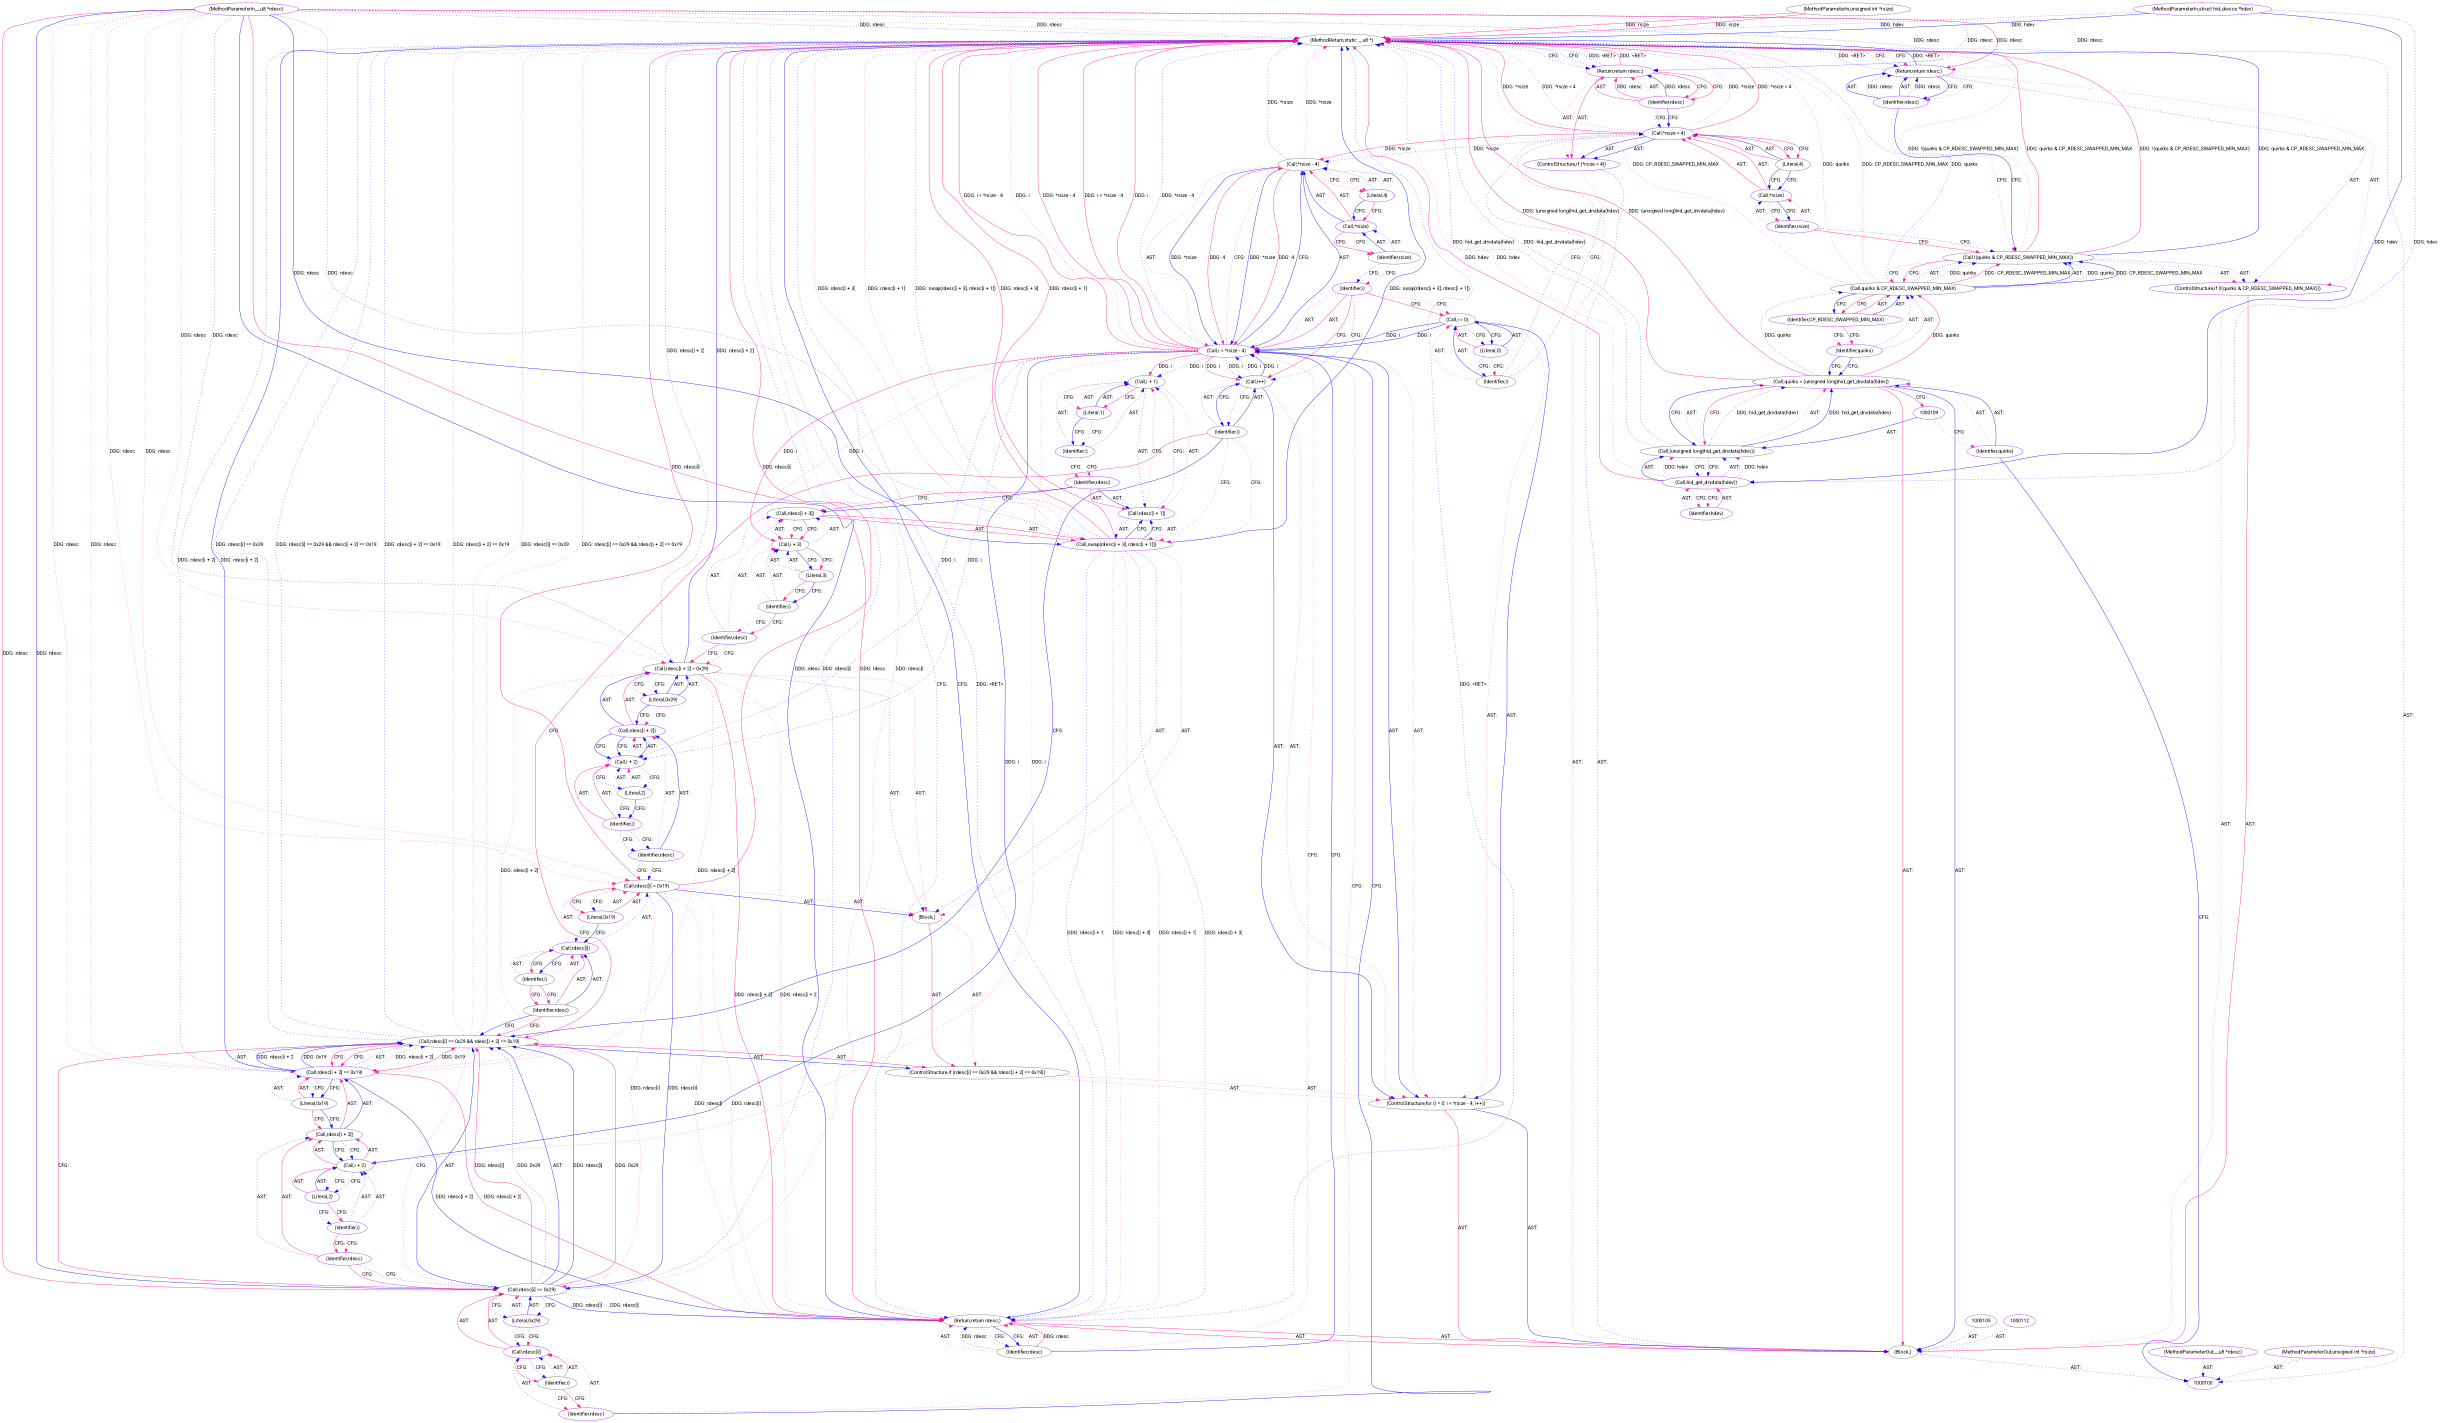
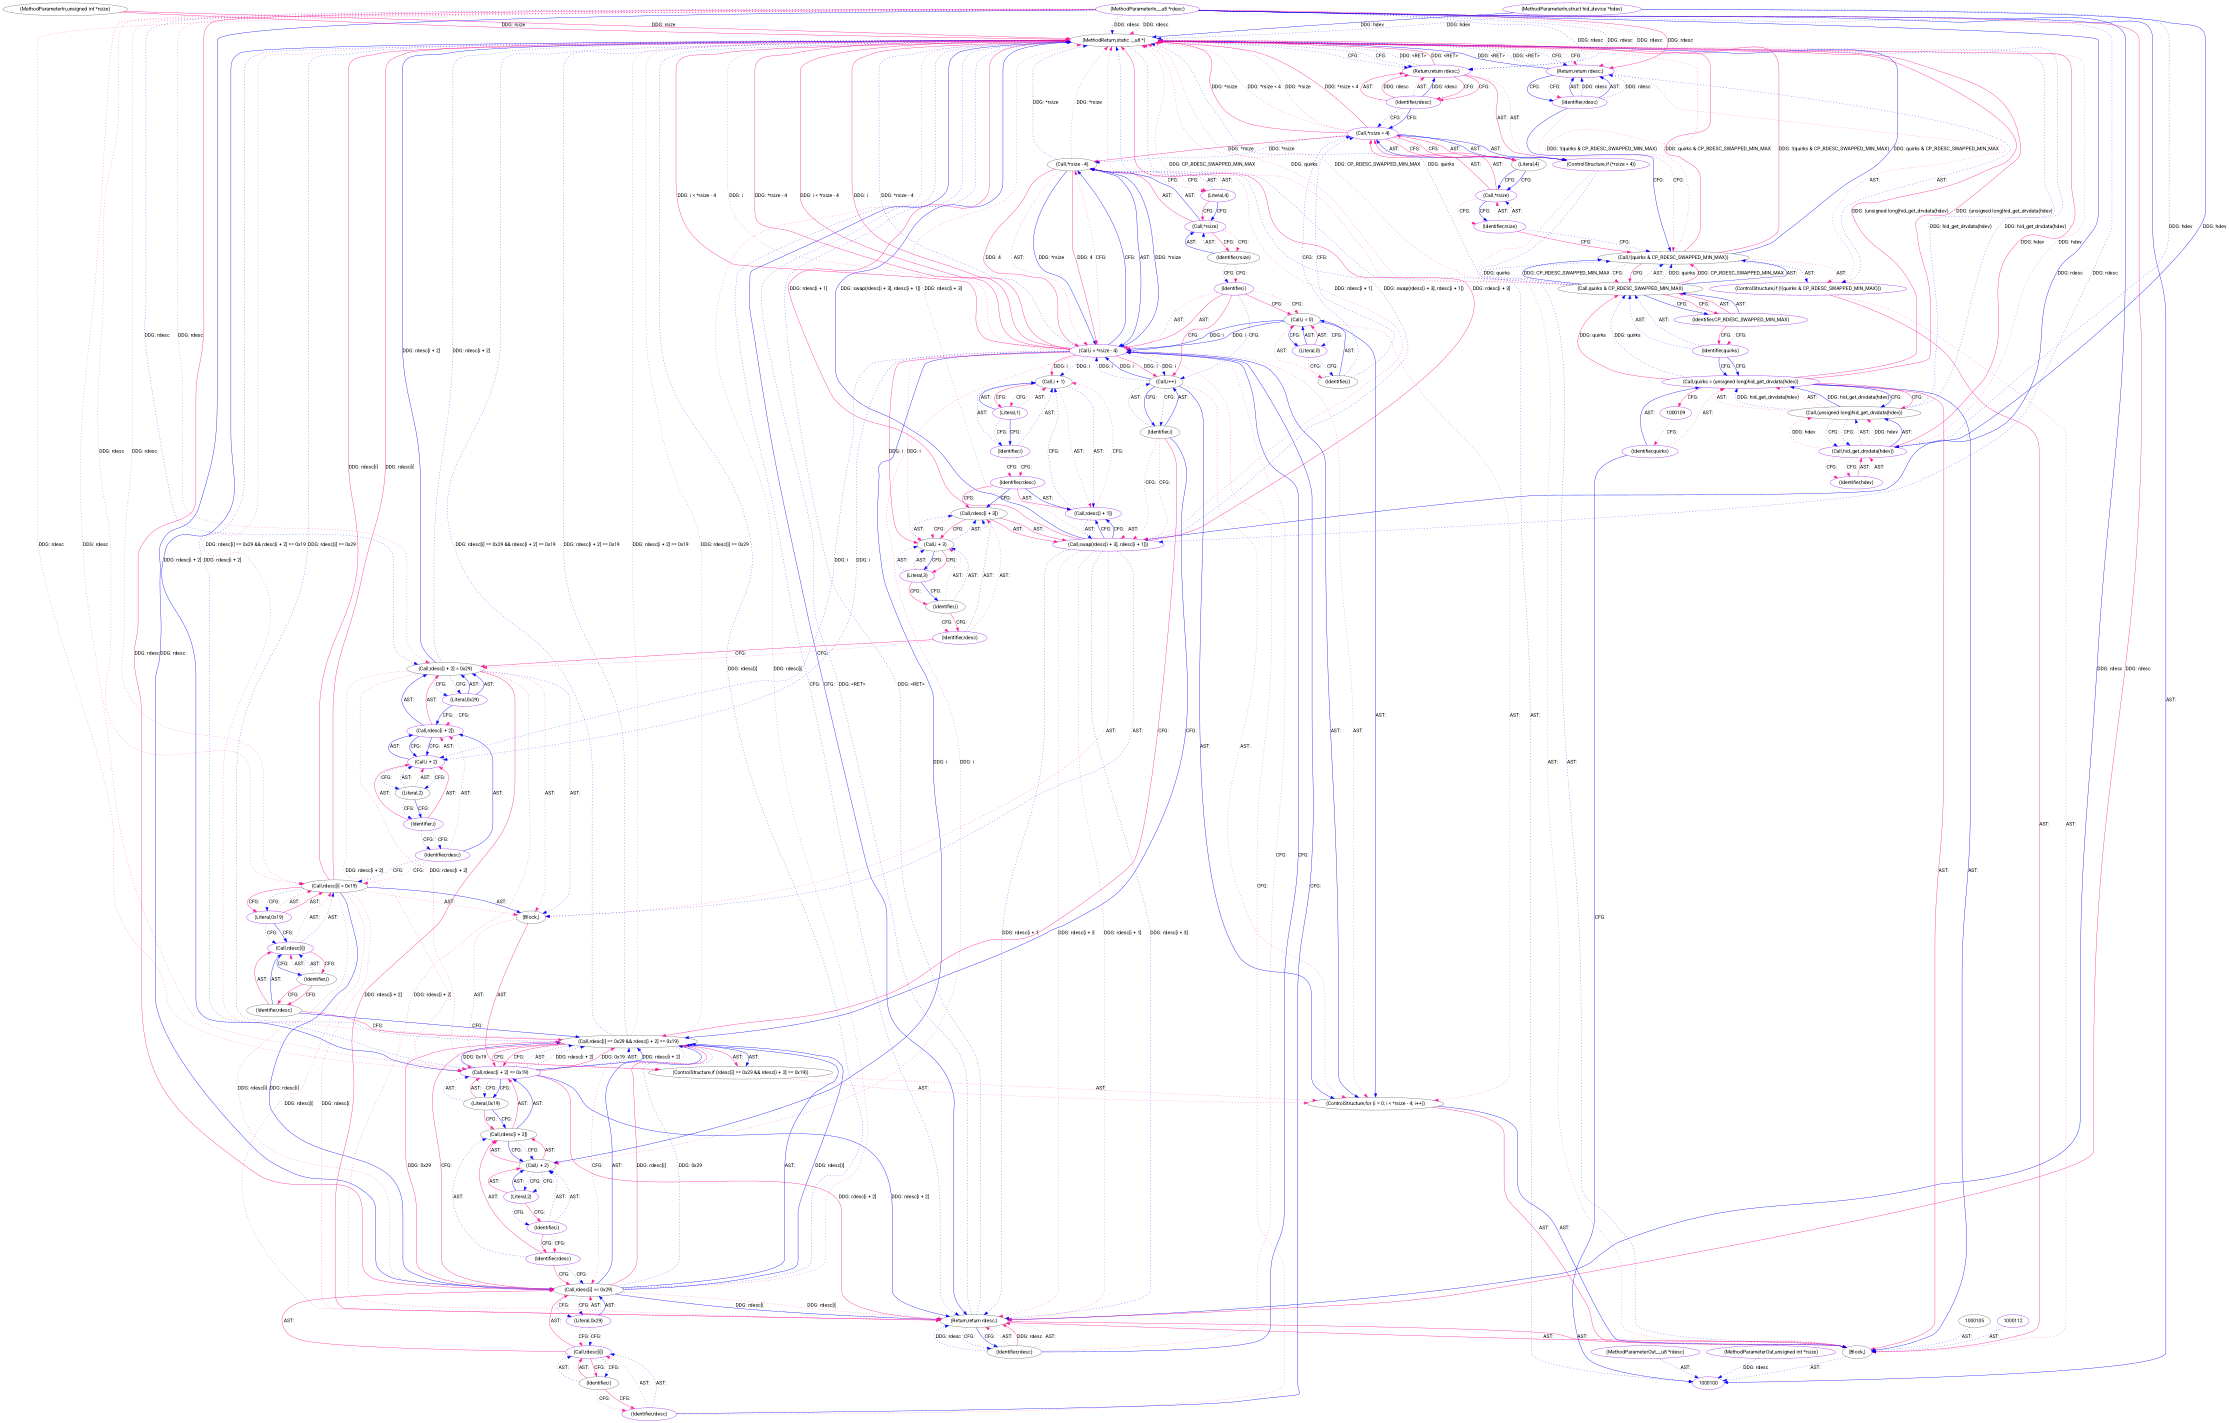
edge "(MethodParameterIn,__u8 *rdesc)" -> "1000100": added, label "AST:"
edge "1000109" -> "(Call,(unsigned long)hid_get_drvdata(hdev))": removed, label "AST:"
edge "(MethodParameterOut,unsigned int *rsize)" -> "1000100": label "AST: " -> "DDG: rdesc"
